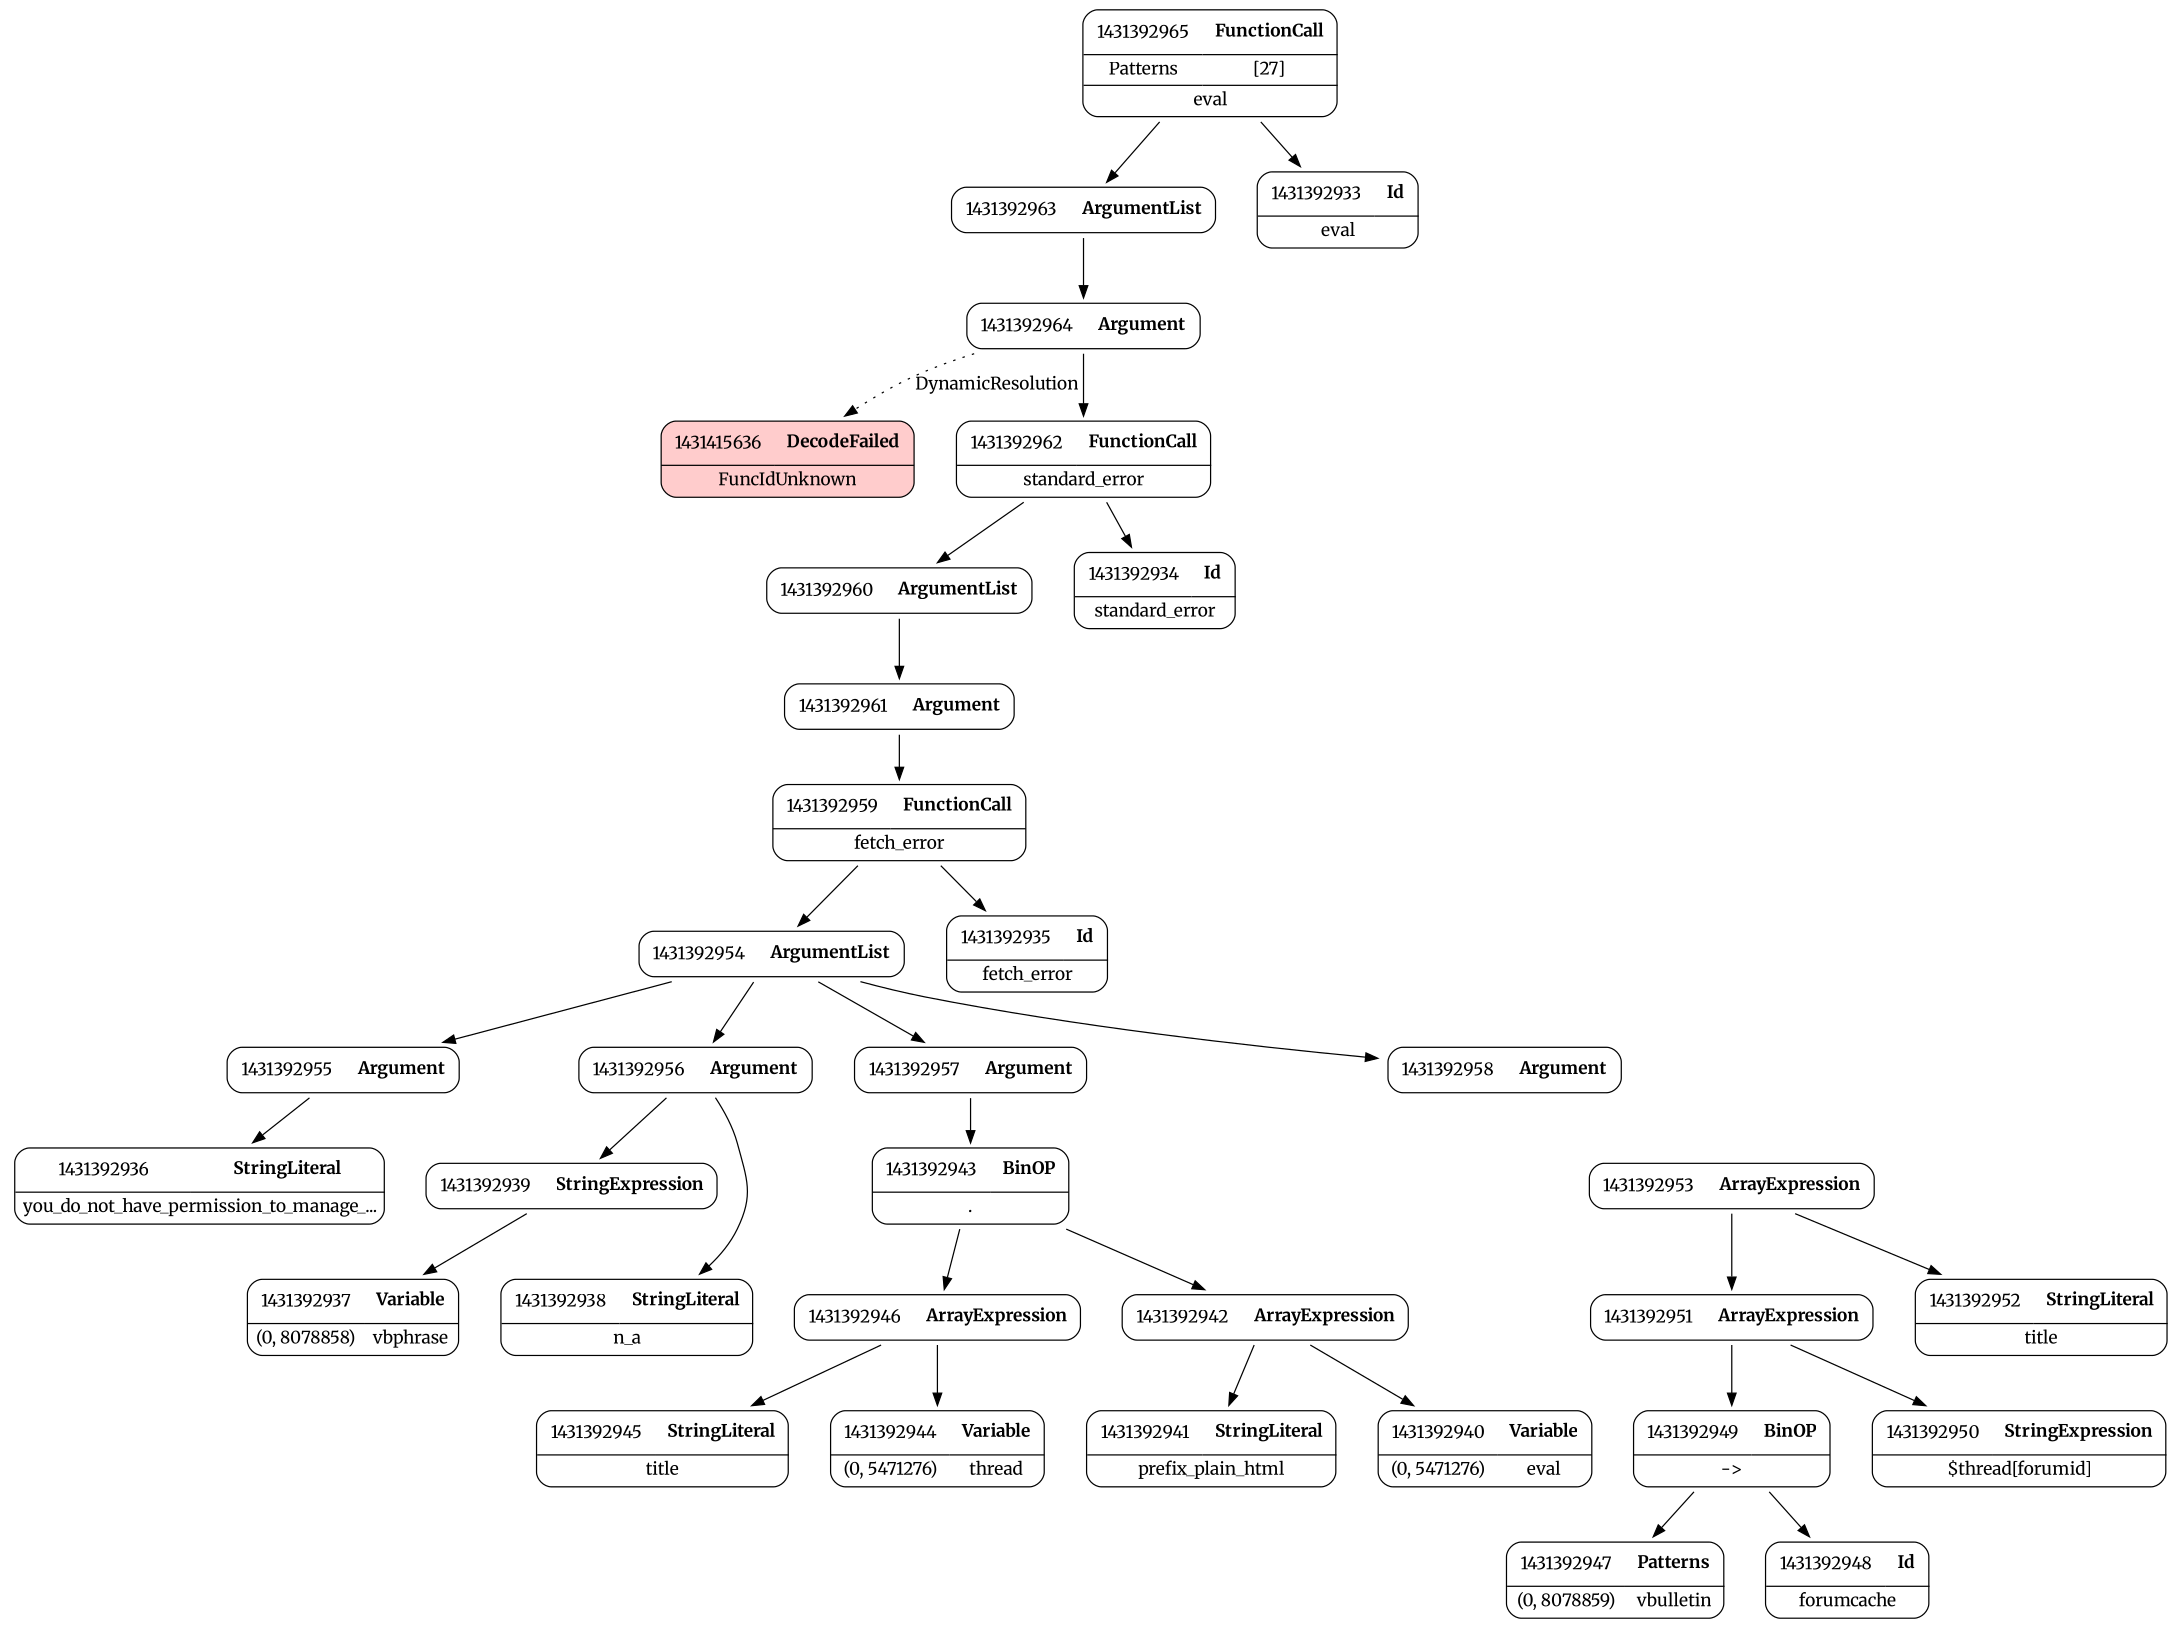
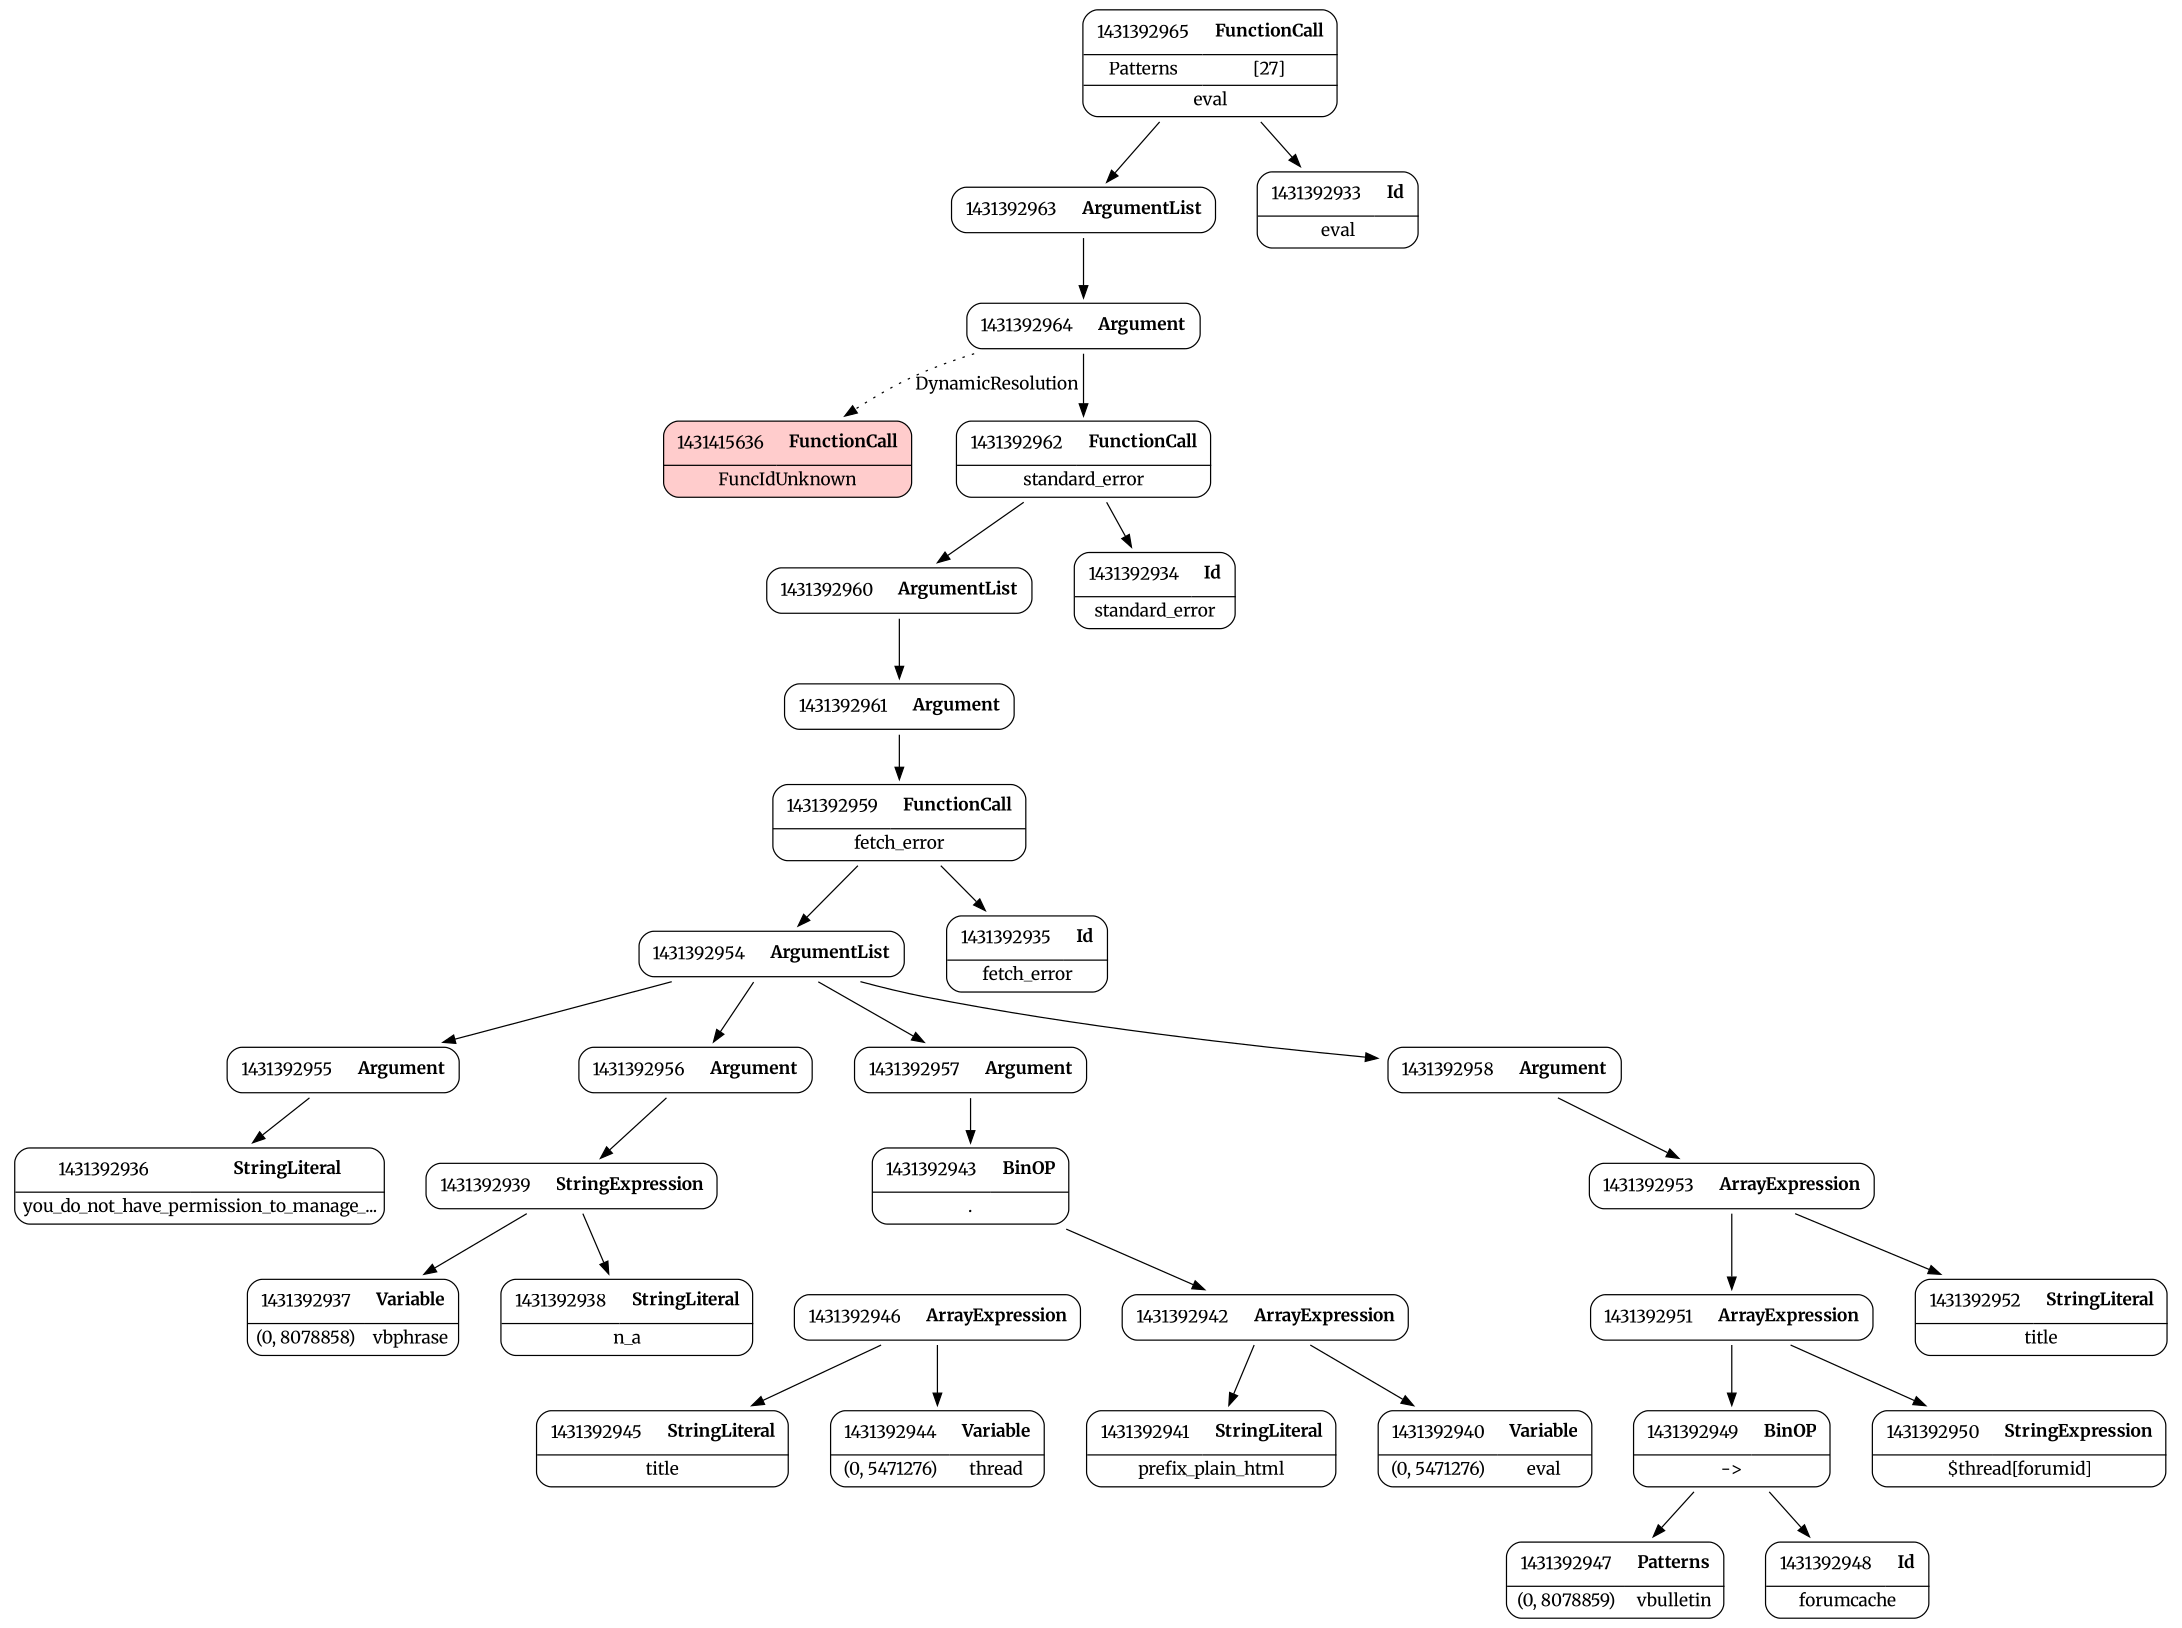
node "1431415636": text "DecodeFailed" -> "FunctionCall"
edge "1431392958" -> "1431392953": added
edge "1431392956" -> "1431392938": now "1431392939" -> "1431392938"
edge "1431392943" -> "1431392946": removed
